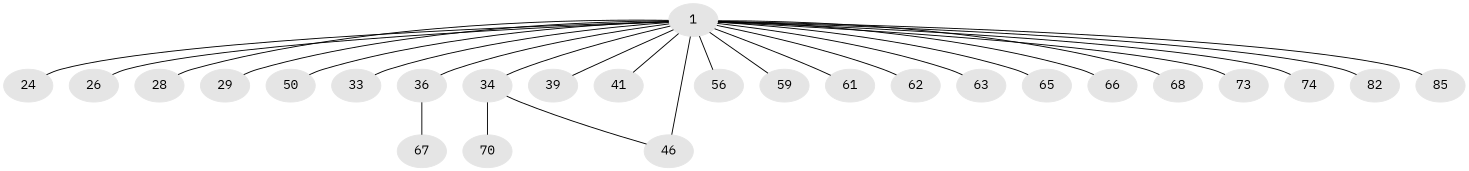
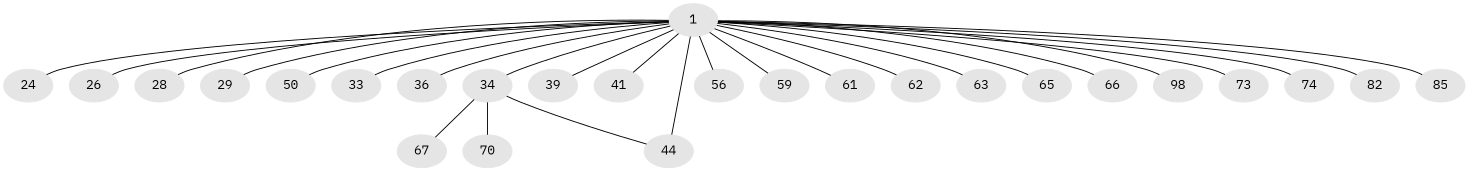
node "68": label "68" -> "98"
edge "36" -- "67": now "34" -- "67"
node "46": label "46" -> "44"
